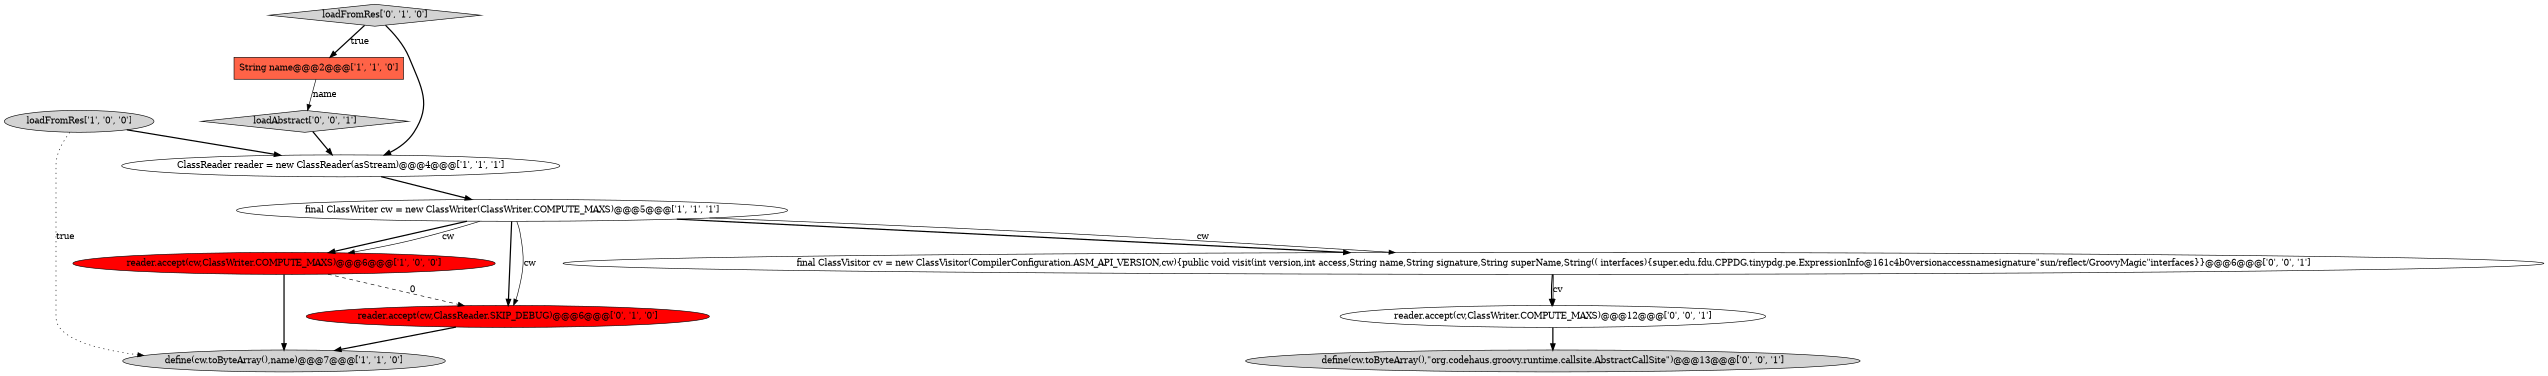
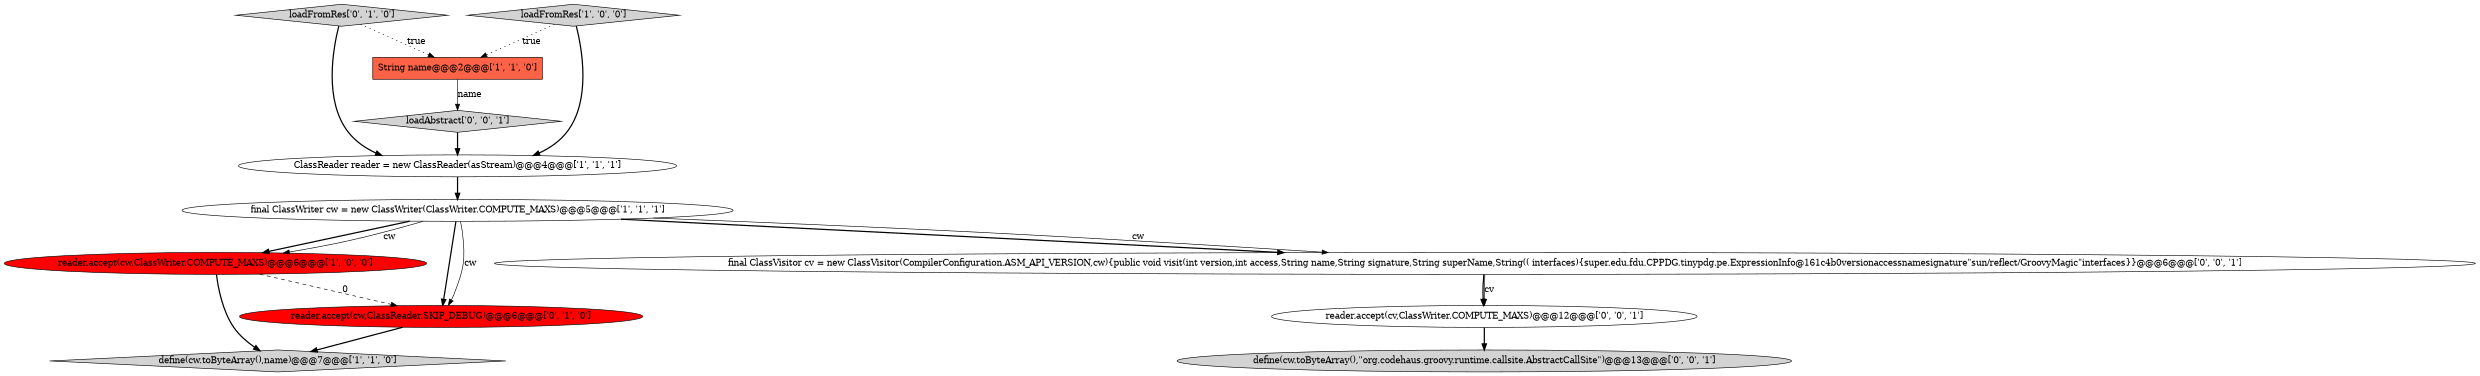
edge "loadFromRes['0', '1', '0']" -> "String name@@@2@@@['1', '1', '0']": style bold -> dotted
node "loadFromRes['1', '0', '0']": shape ellipse -> diamond
edge "loadFromRes['1', '0', '0']" -> "define(cw.toByteArray(),name)@@@7@@@['1', '1', '0']": now "loadFromRes['1', '0', '0']" -> "String name@@@2@@@['1', '1', '0']"
node "define(cw.toByteArray(),name)@@@7@@@['1', '1', '0']": shape ellipse -> diamond
